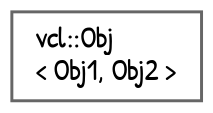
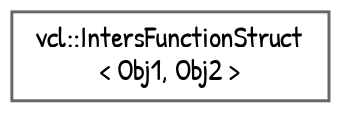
node "vcl::Obj < Obj1, Obj2 >": label "vcl::Obj < Obj1, Obj2 >" -> "vcl::IntersFunctionStruct < Obj1, Obj2 >"
